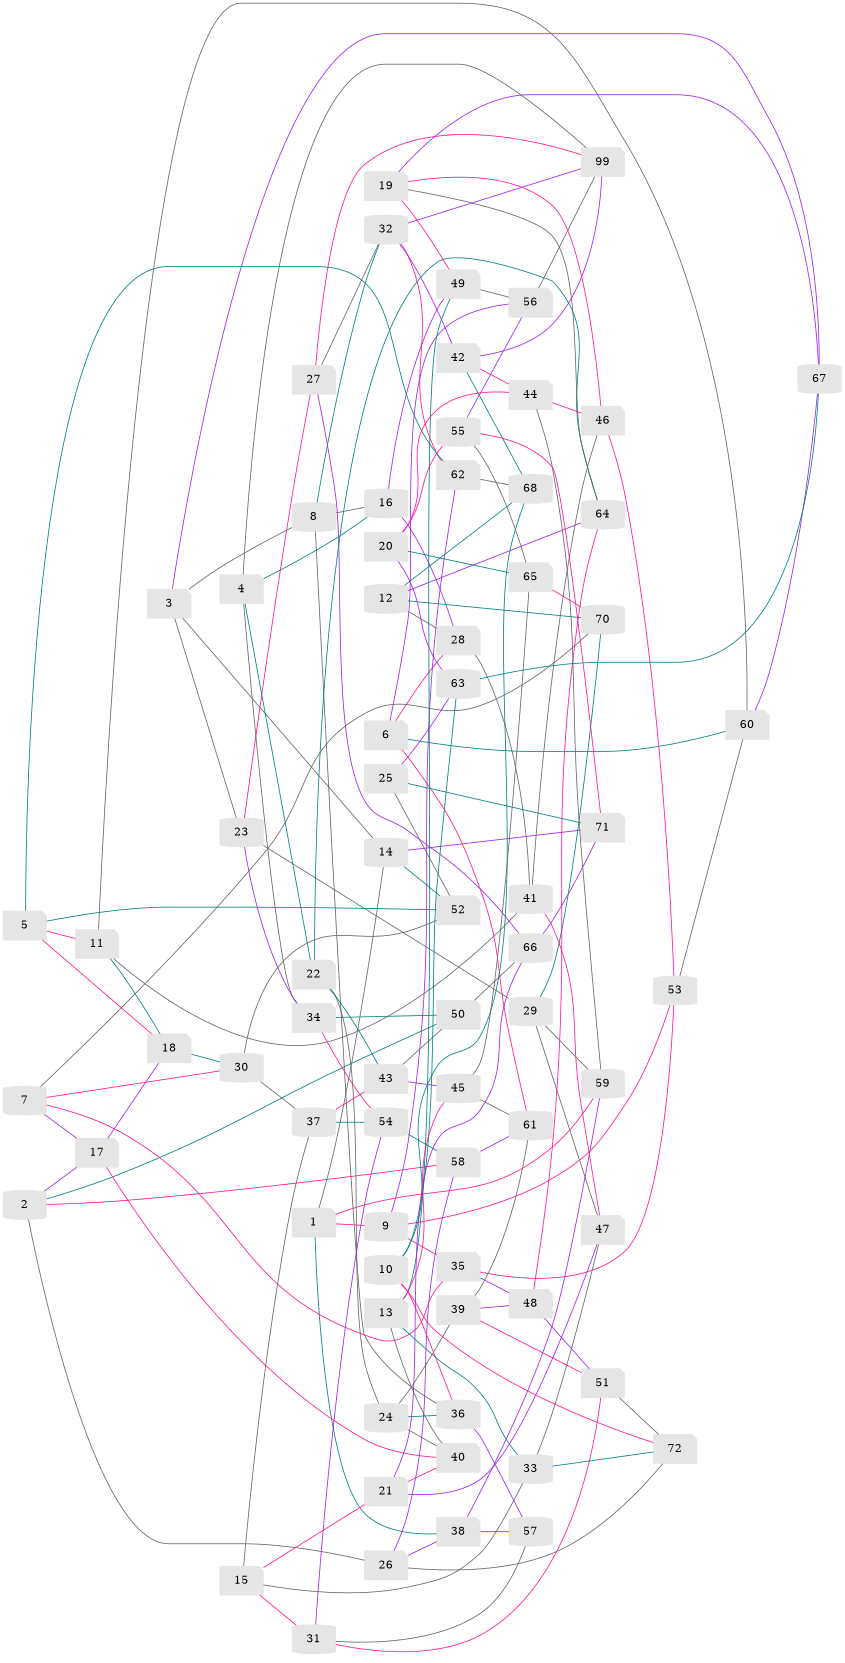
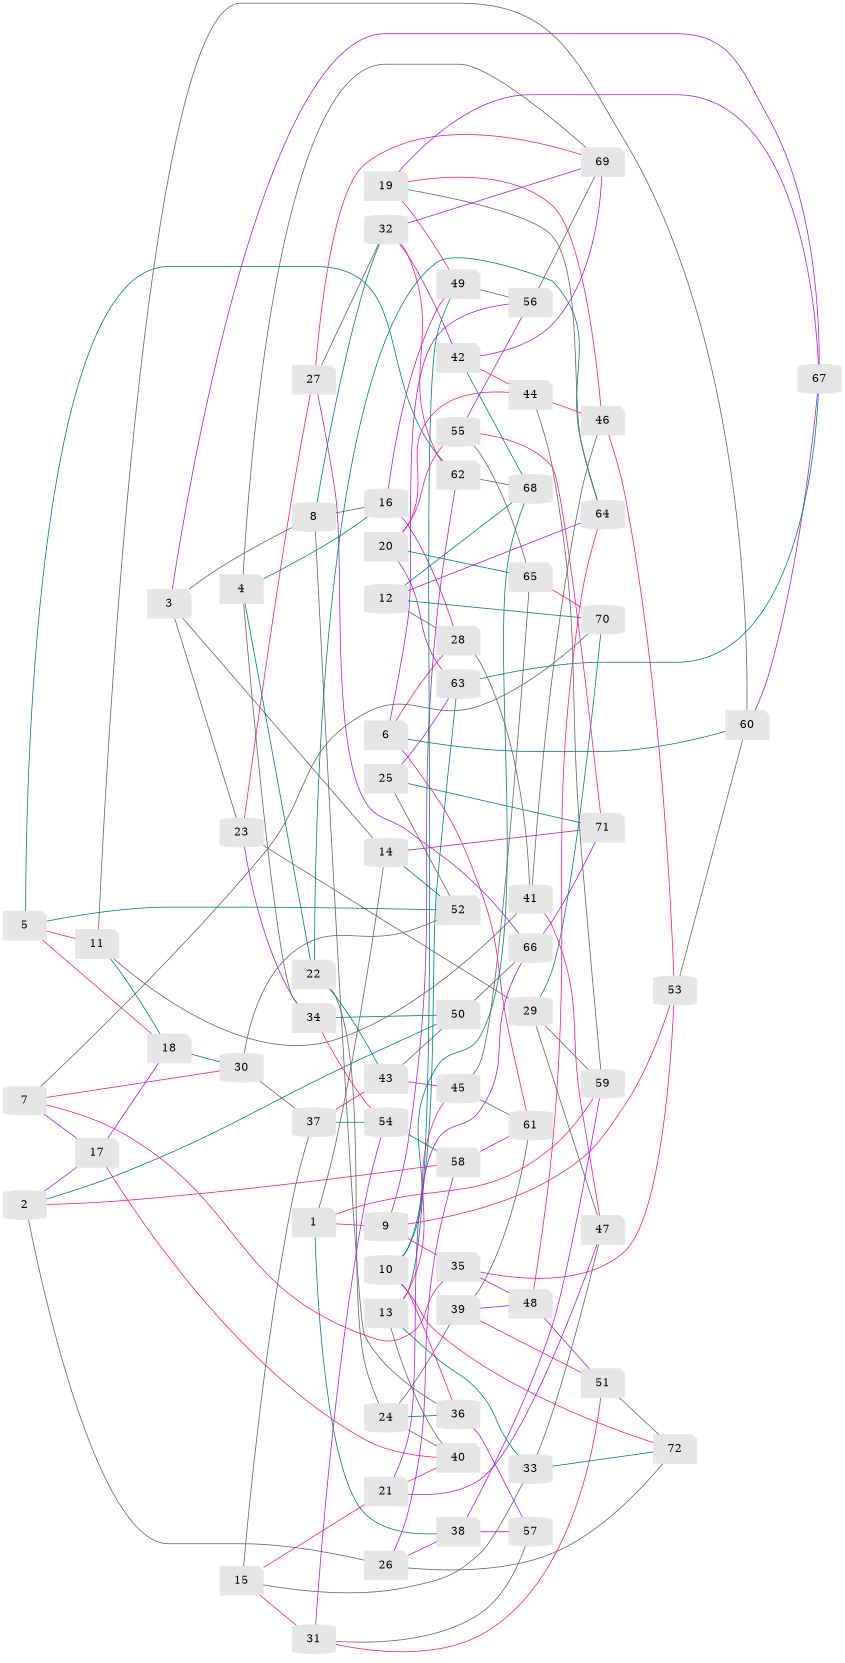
node "99": label "99" -> "69"
